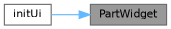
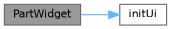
edge "initUi" -> "PartWidget": reversed
